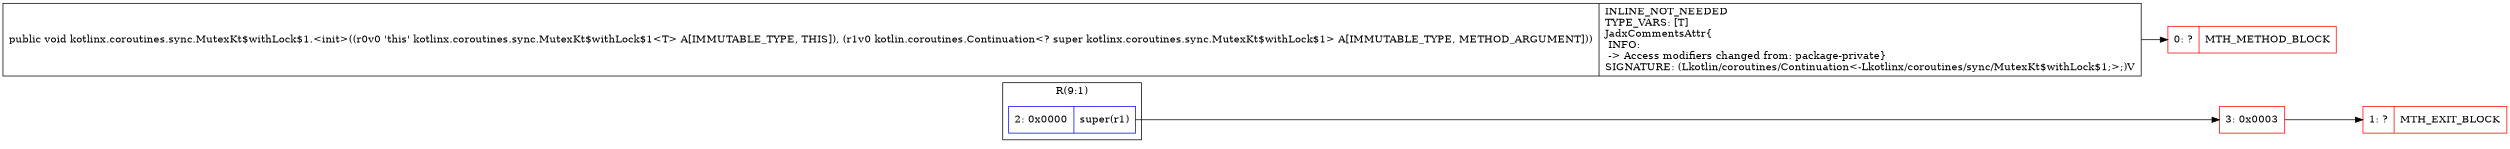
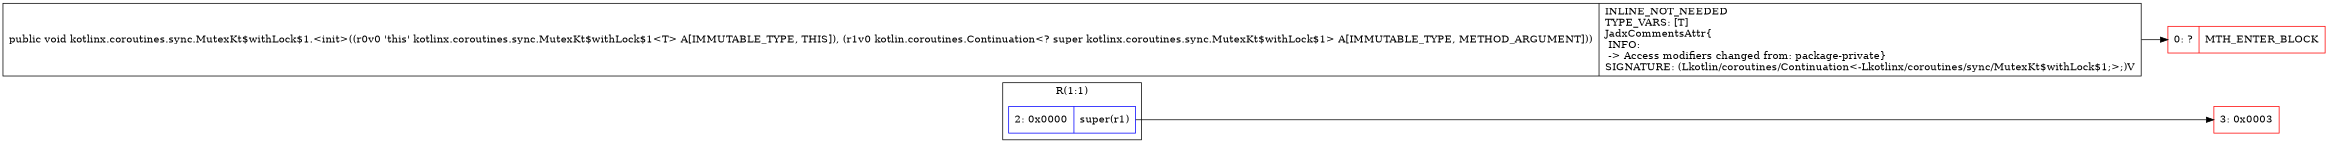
node "0: ?": text "MTH_METHOD_BLOCK" -> "MTH_ENTER_BLOCK"
cluster "R(9:1)": label "R(9:1)" -> "R(1:1)"
node "1: ?": removed
